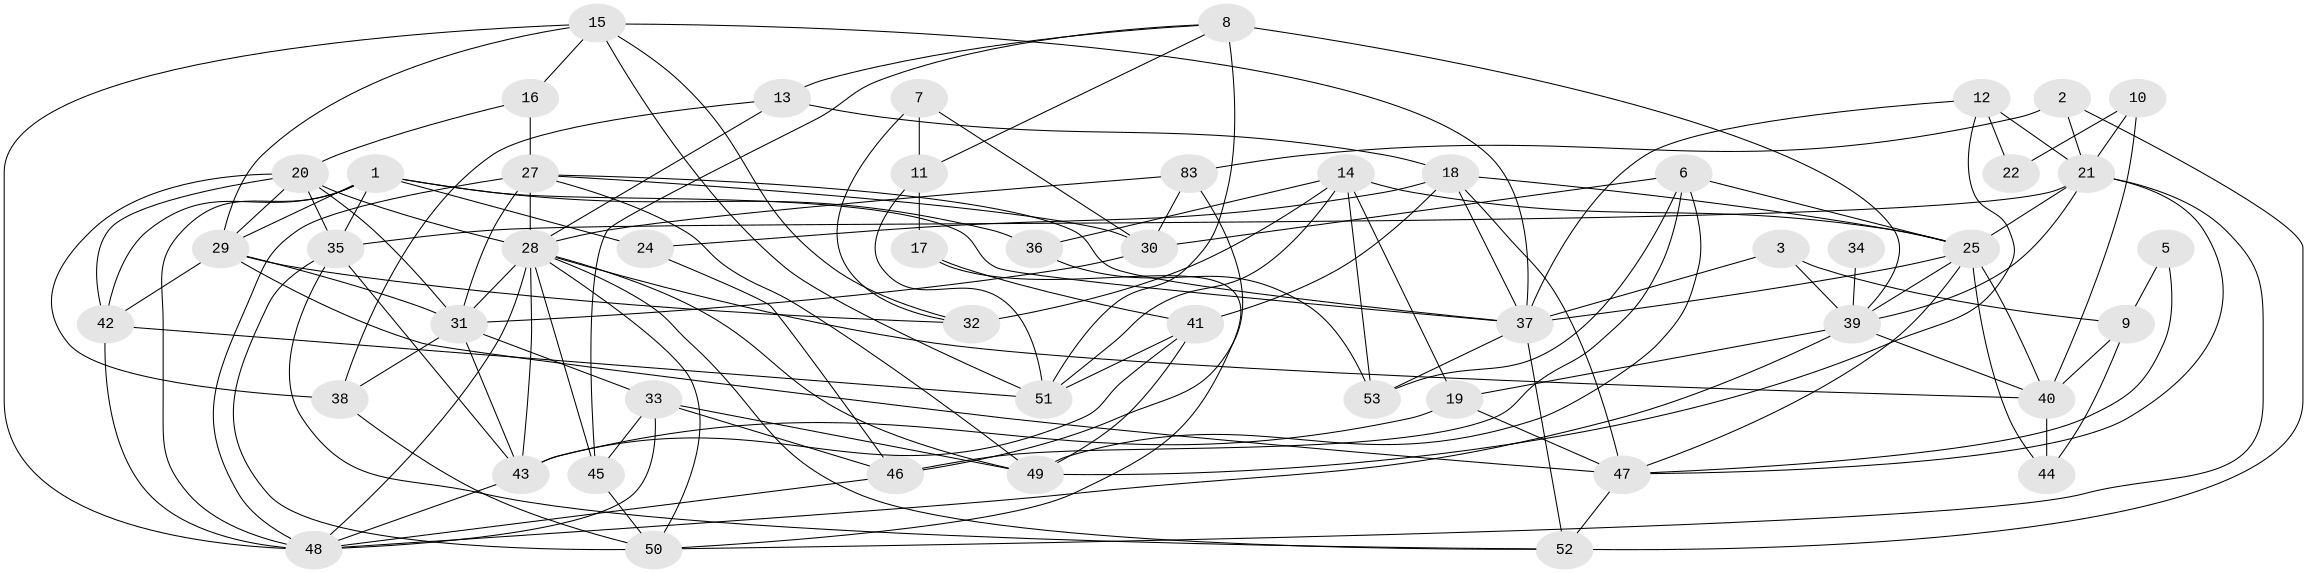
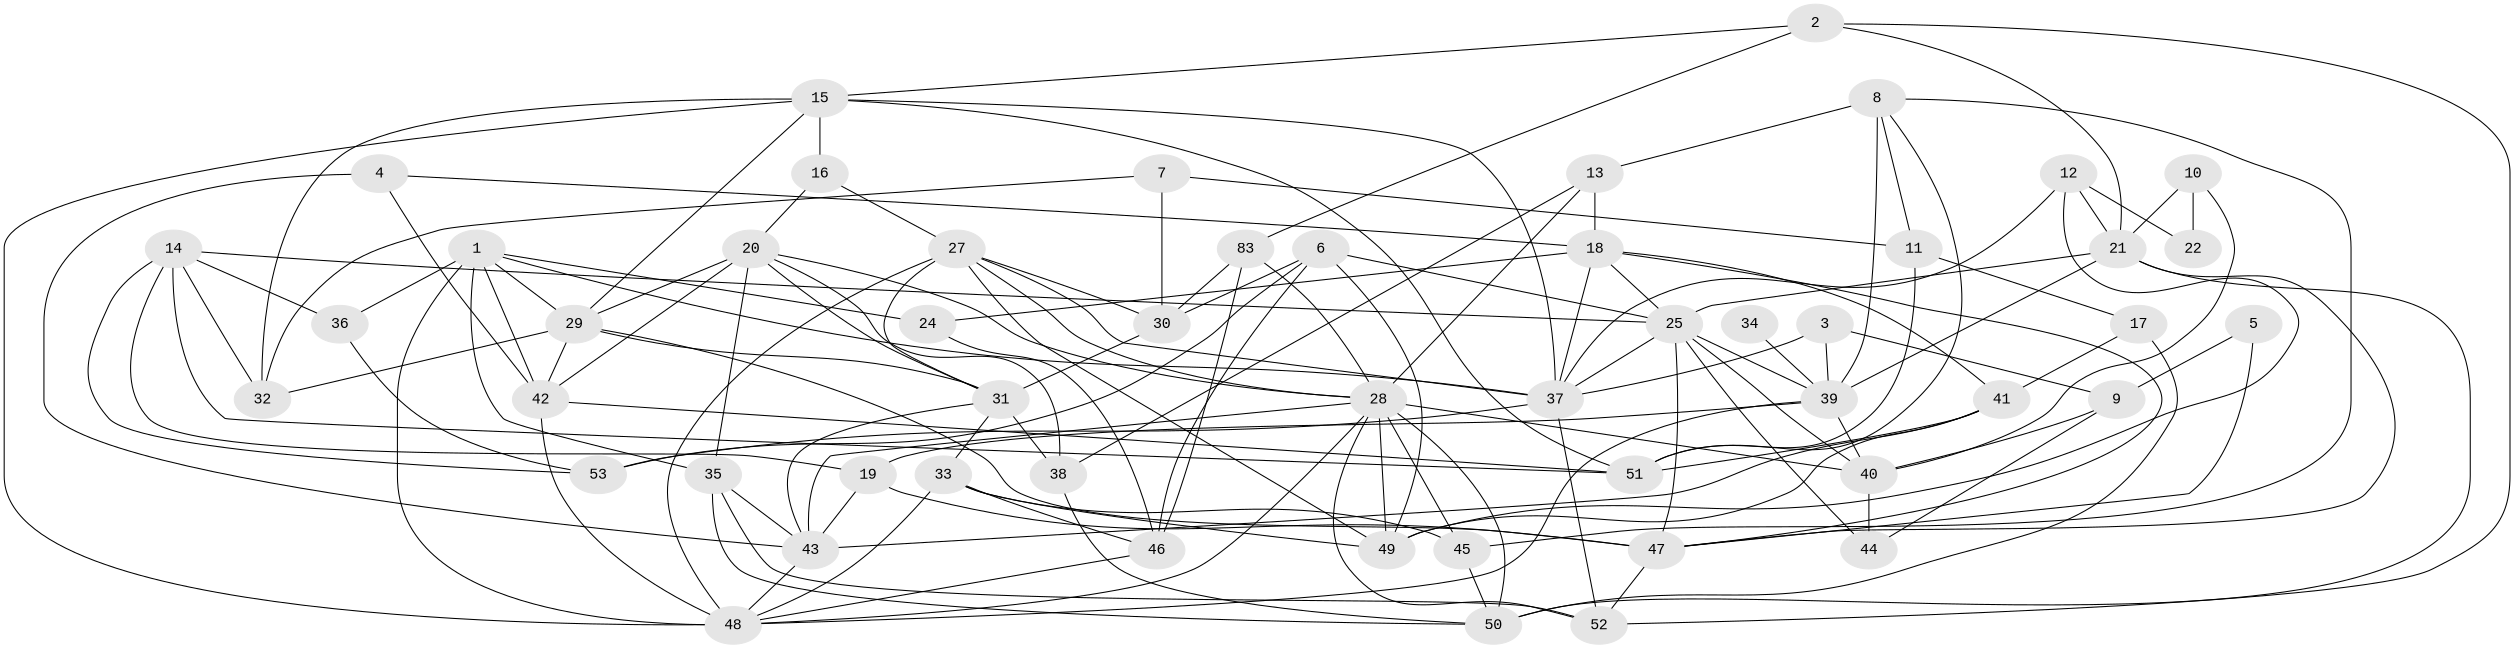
edge "2" -- "15": added
node "4": added
edge "21" -- "35": removed
edge "28" -- "31": removed
